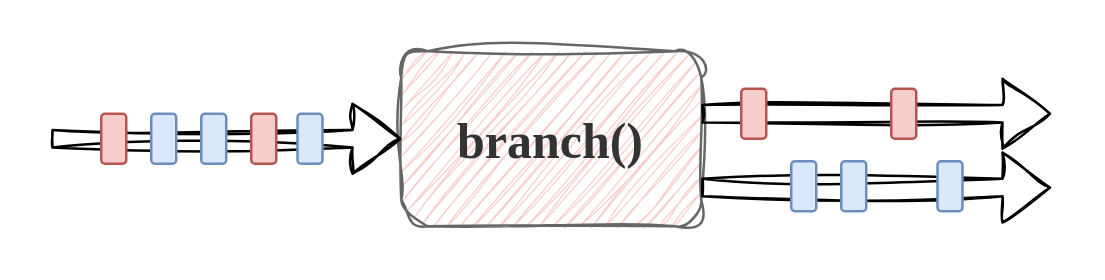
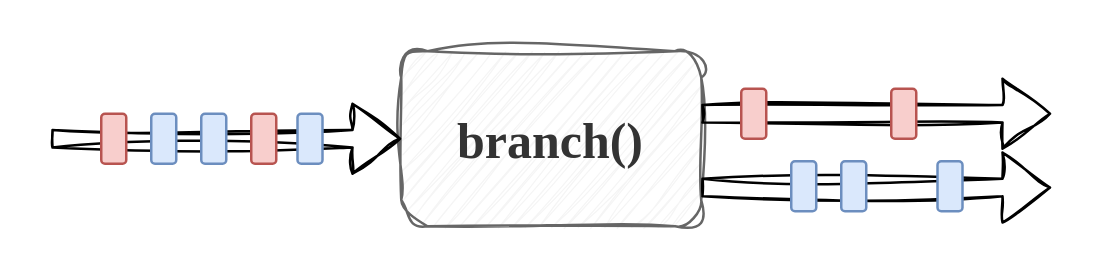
node "branch()": fillcolor #f8cecc -> #f5f5f5
